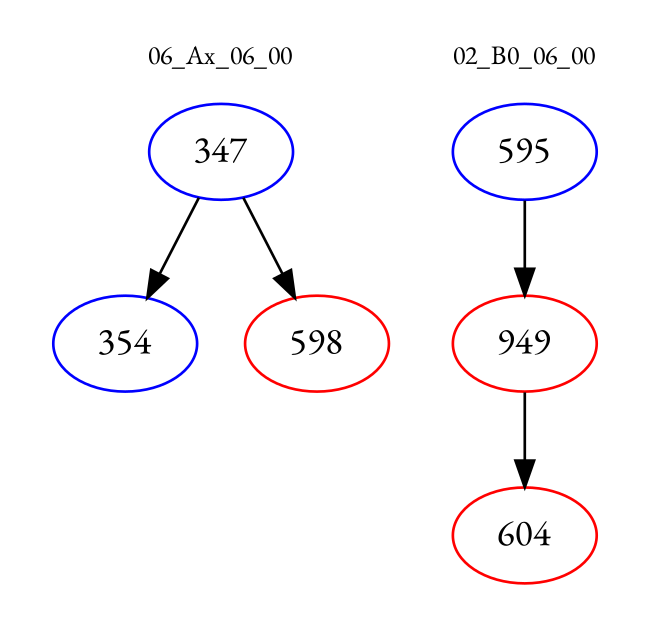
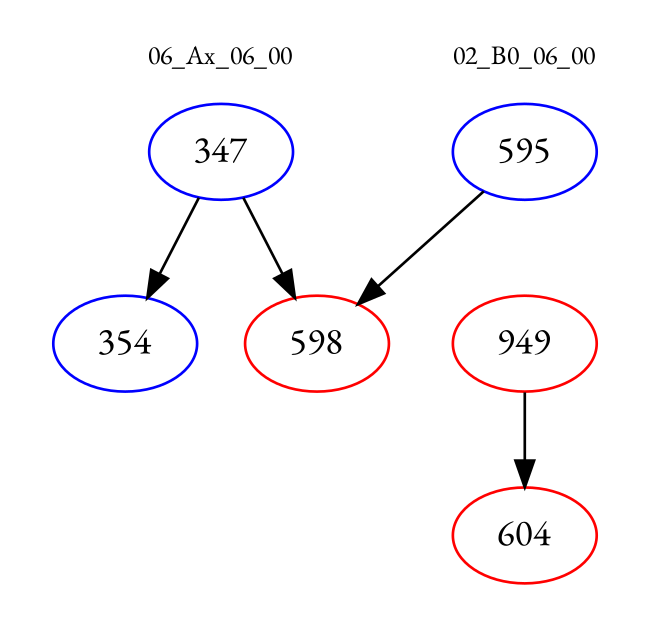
edge "595" -> "949": now "595" -> "598"
